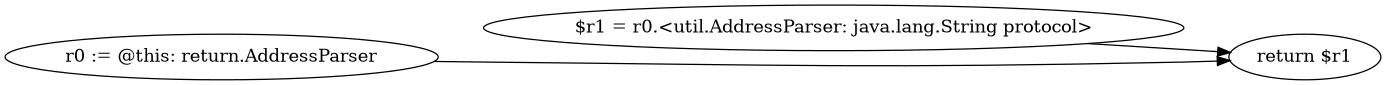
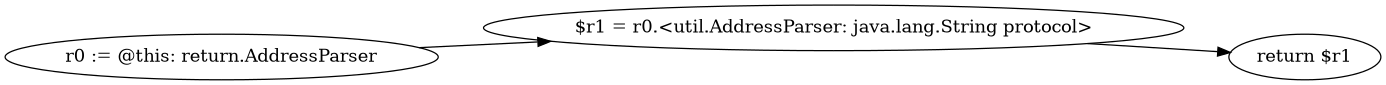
edge "r0 := @this: return.AddressParser" -> "return $r1": now "r0 := @this: return.AddressParser" -> "$r1 = r0.<util.AddressParser: java.lang.String protocol>"
